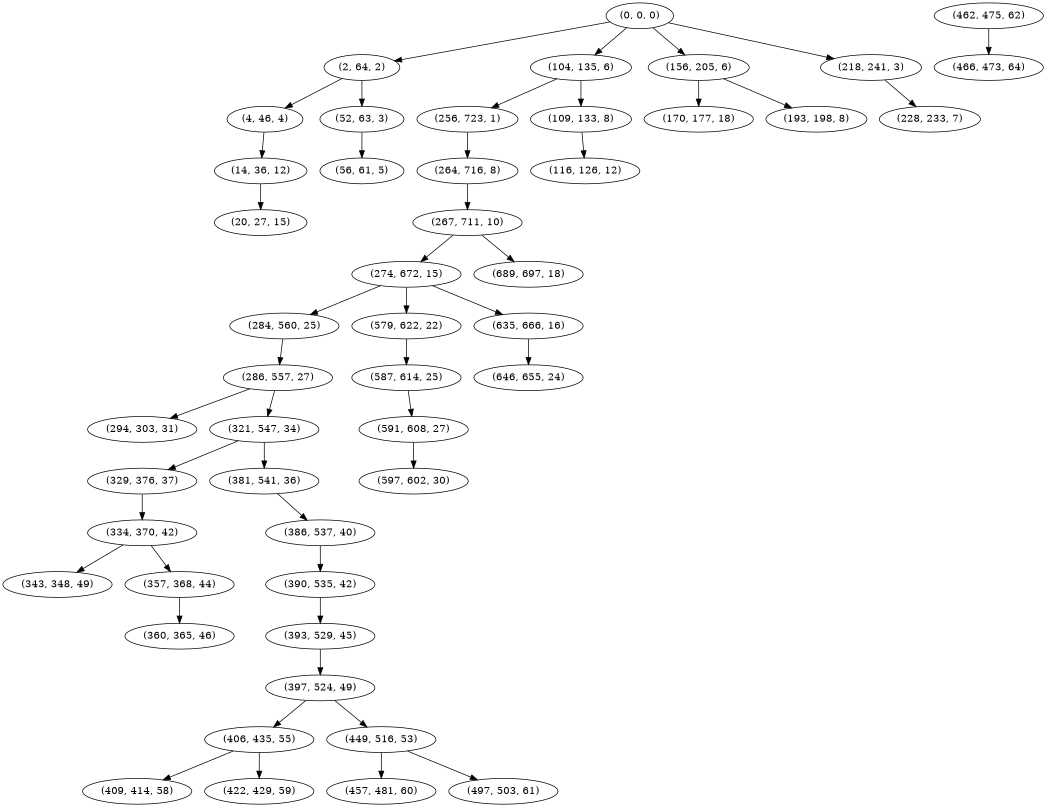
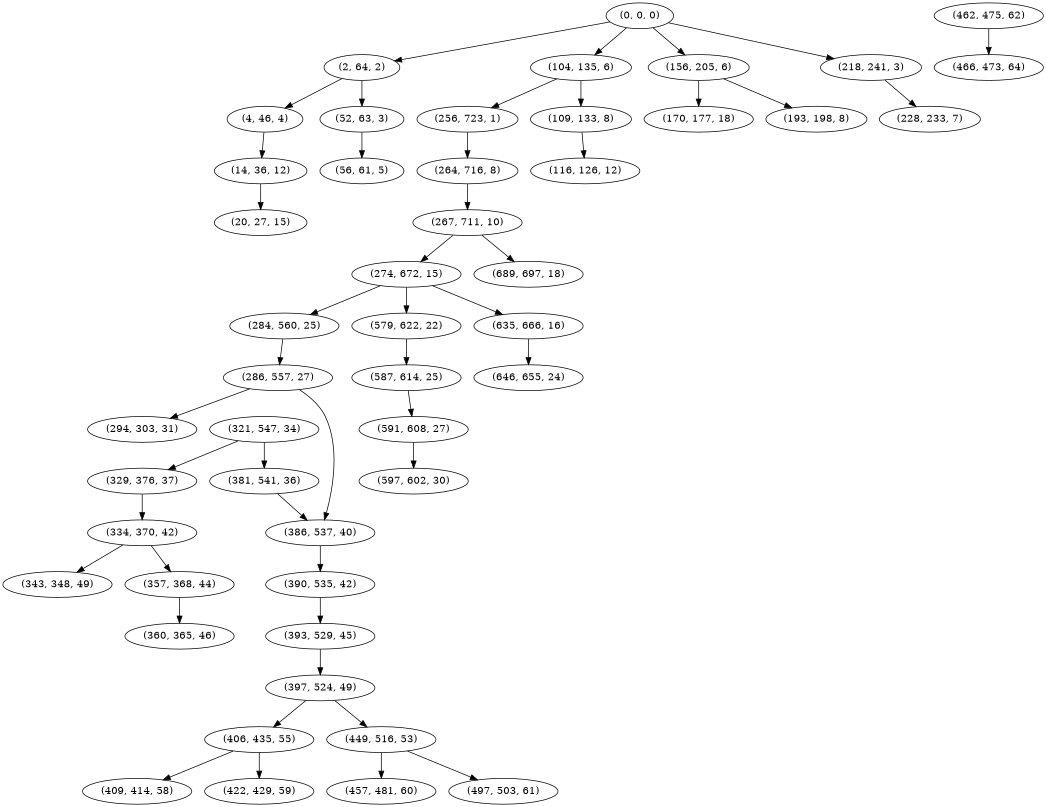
edge "(286, 557, 27)" -> "(321, 547, 34)": now "(286, 557, 27)" -> "(386, 537, 40)"
